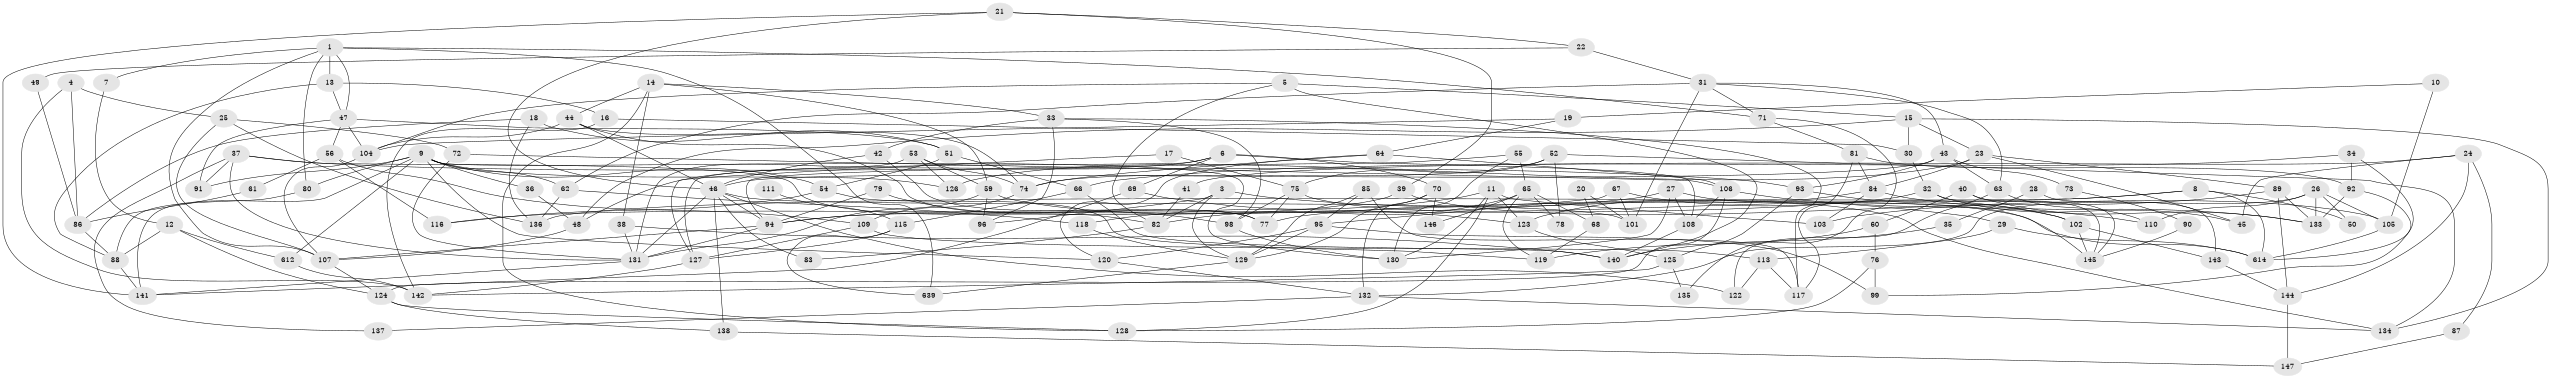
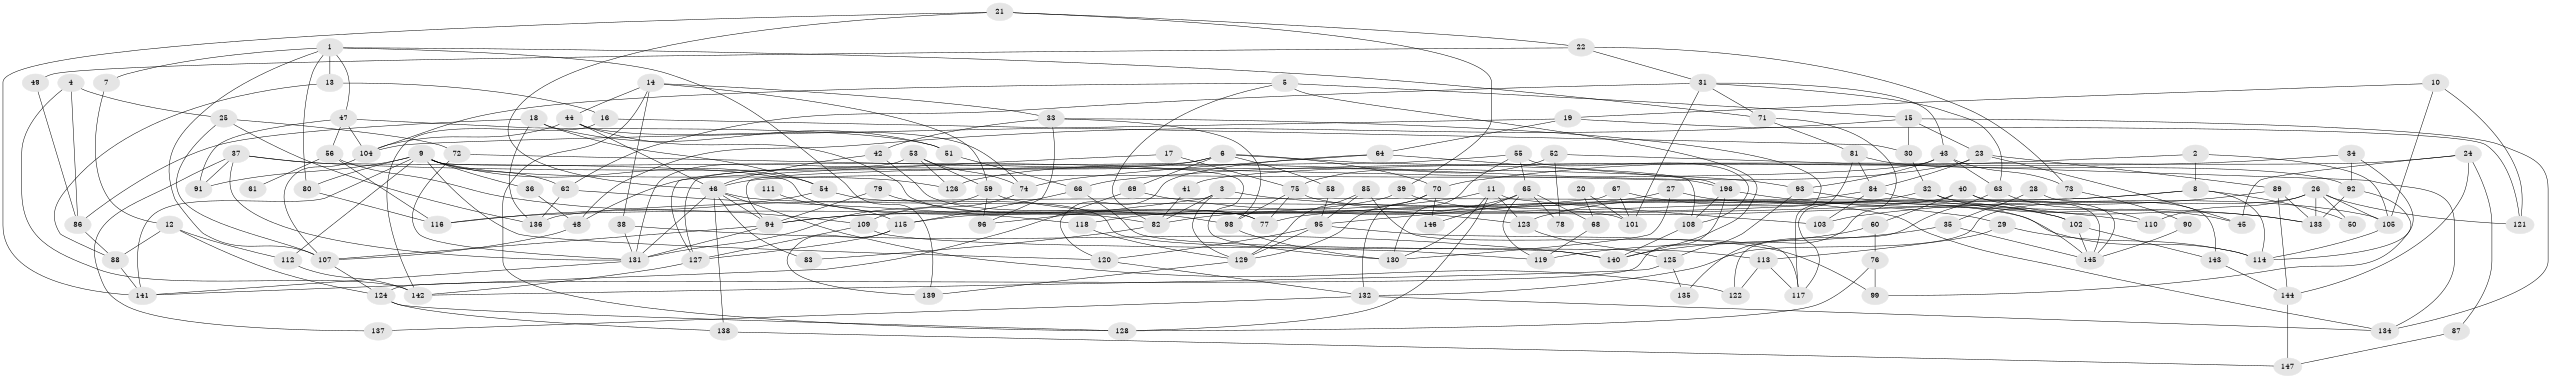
edge "22" -- "73": added
edge "13" -- "47": removed
node "2": added
edge "51" -- "54": now "18" -- "54"
edge "52" -- "74": removed
node "58": added
node "106": label "106" -> "196"
edge "80" -- "88": now "80" -- "116"
edge "27" -- "108": now "55" -- "108"
edge "61" -- "86": removed
edge "40" -- "115": added
node "121": added
edge "35" -- "145": added
node "612": label "612" -> "112"
node "614": label "614" -> "114"
node "639": label "639" -> "139"
